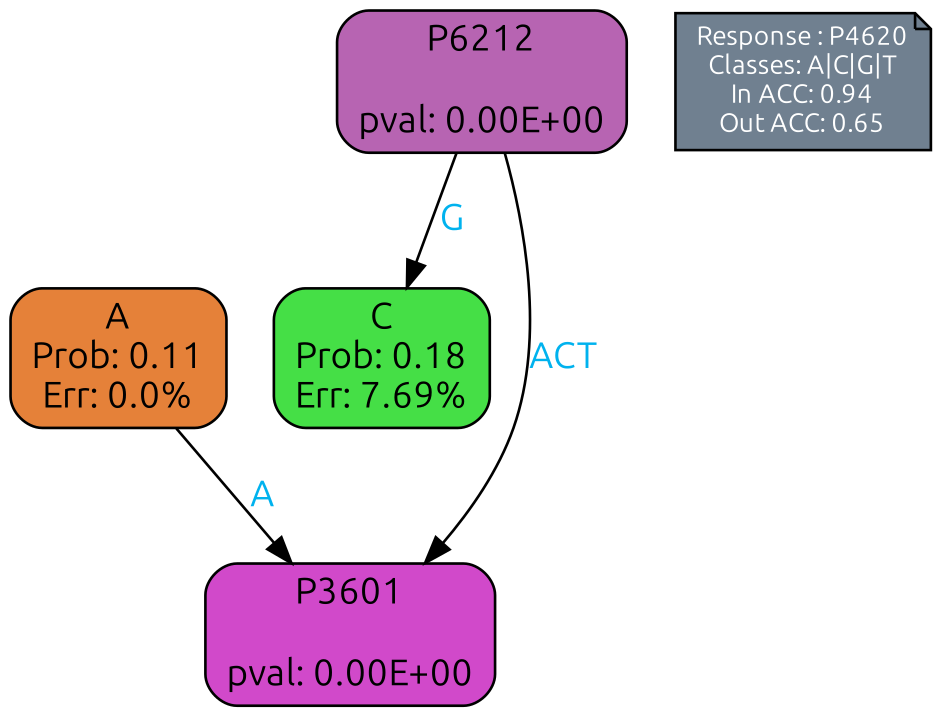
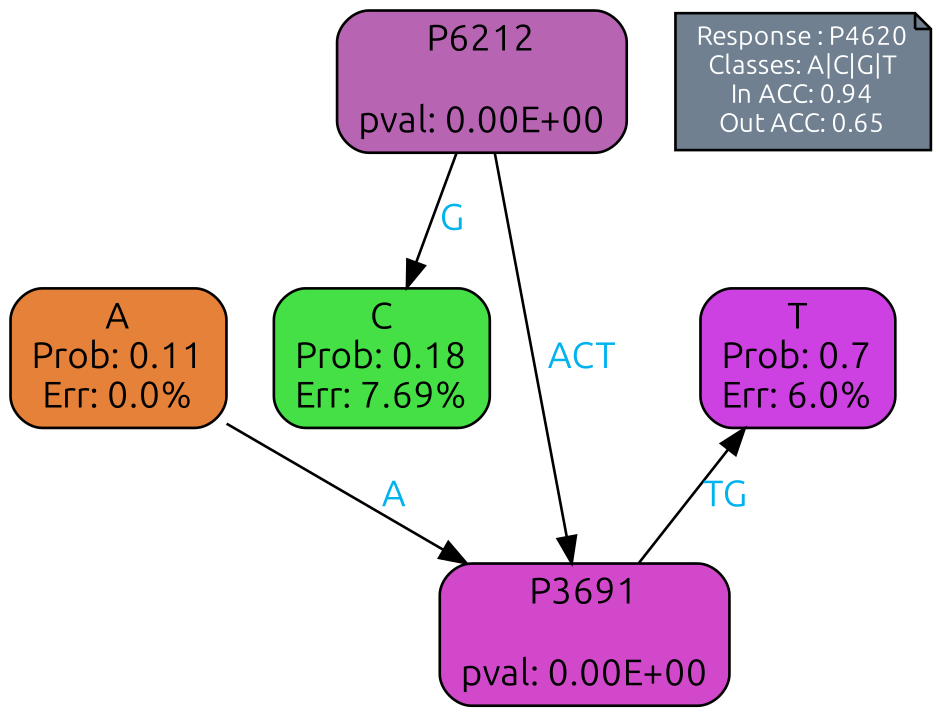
node "T Prob: 0.7 Err: 6.0%": added
node "P3601 pval: 0.00E+00": label "P3601 pval: 0.00E+00" -> "P3691 pval: 0.00E+00"
